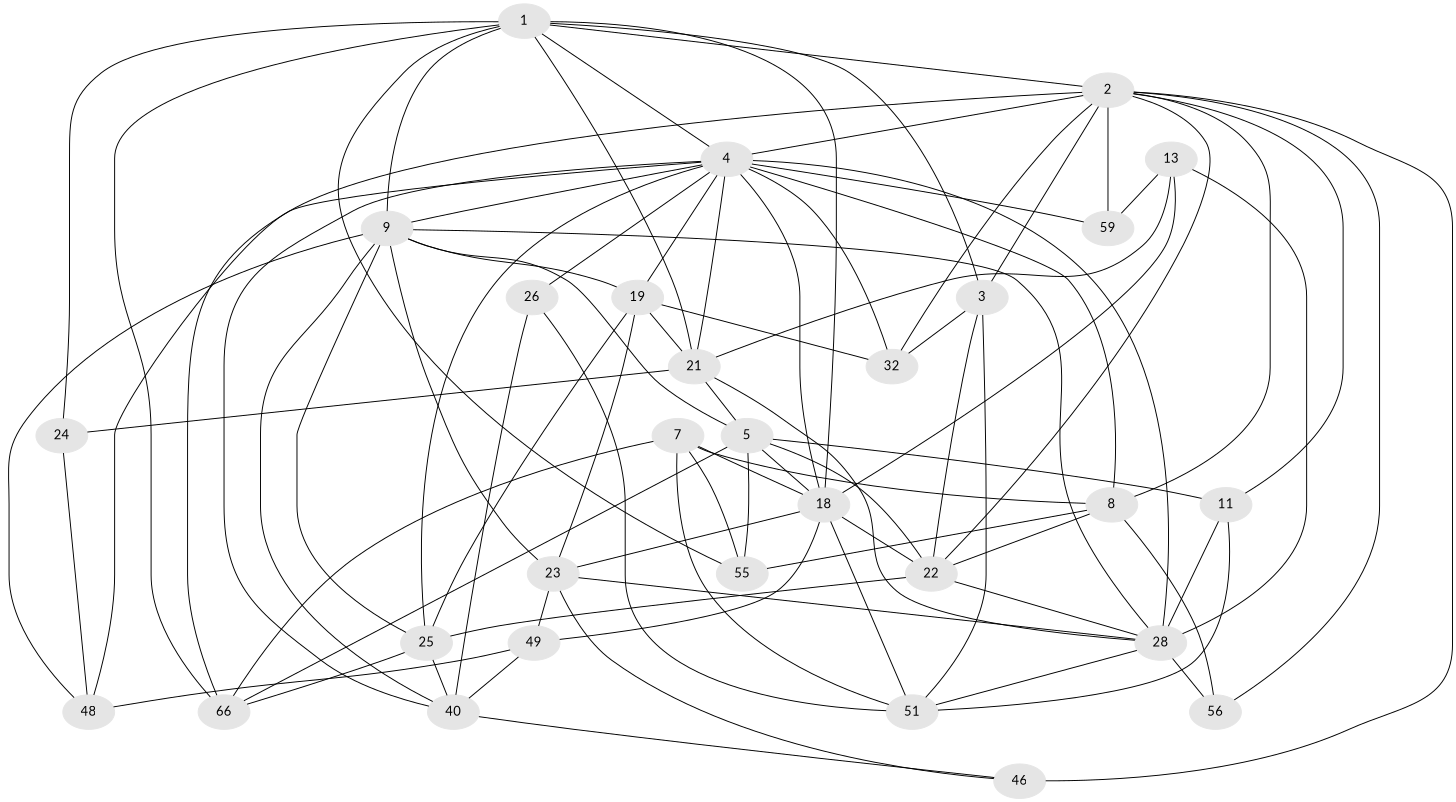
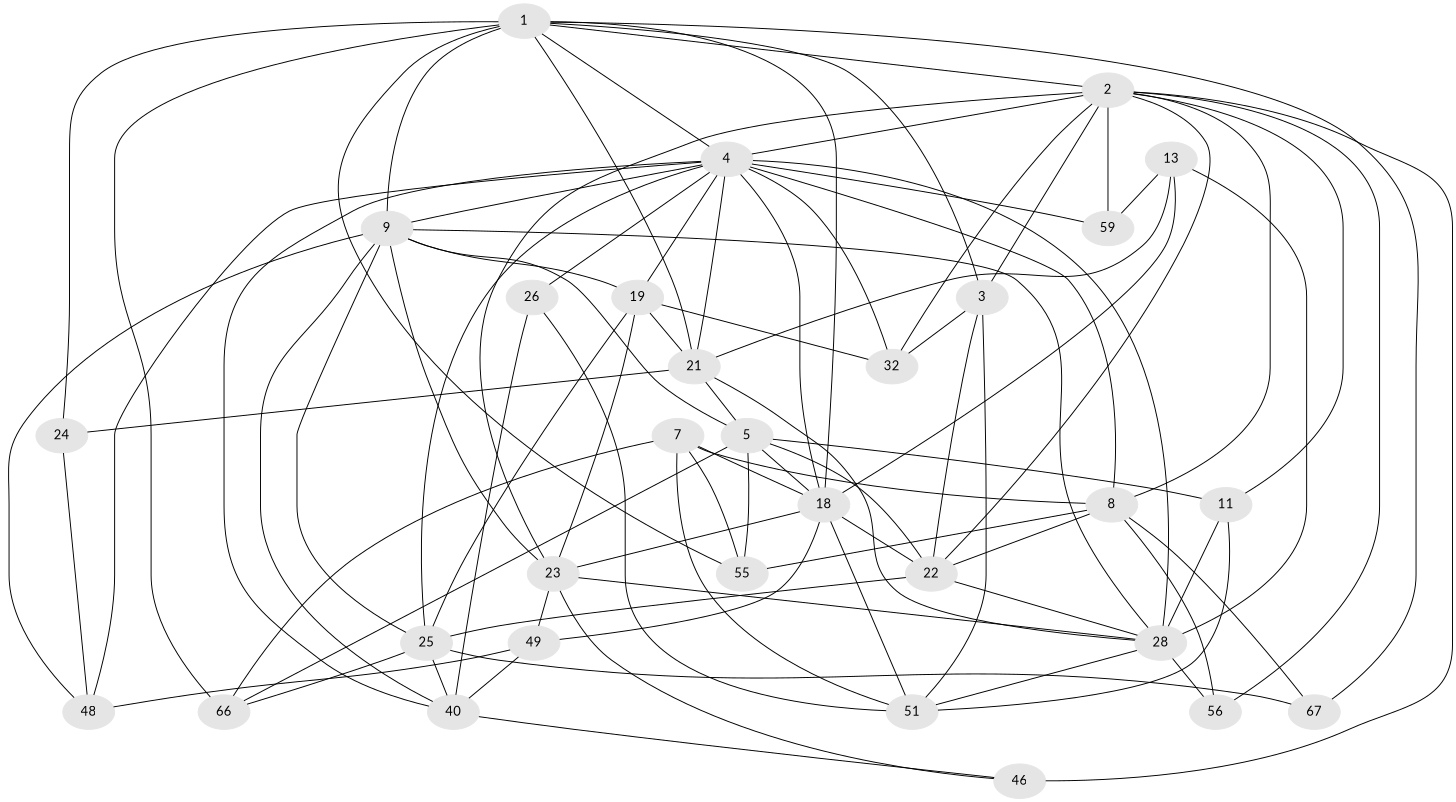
edge "2" -- "66": now "2" -- "23"
node "67": added
